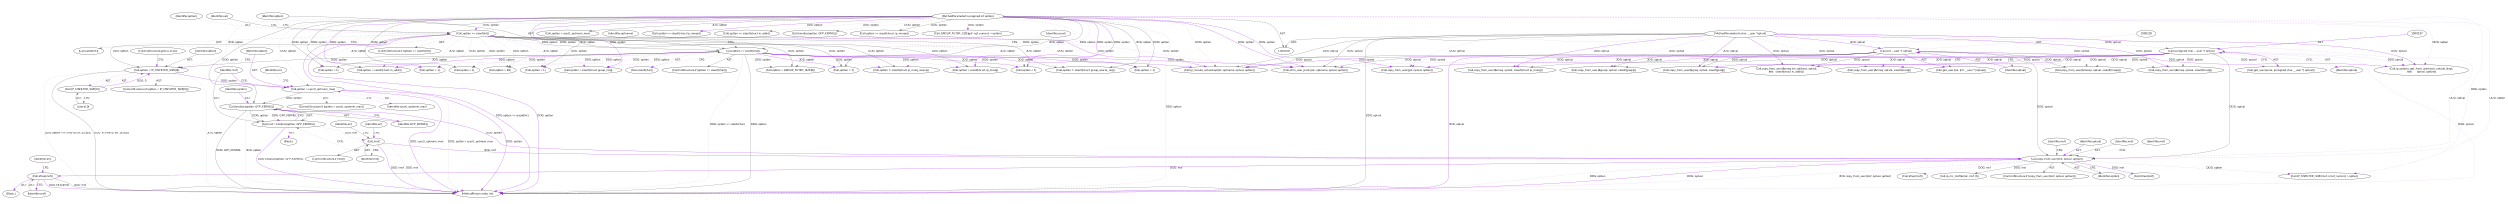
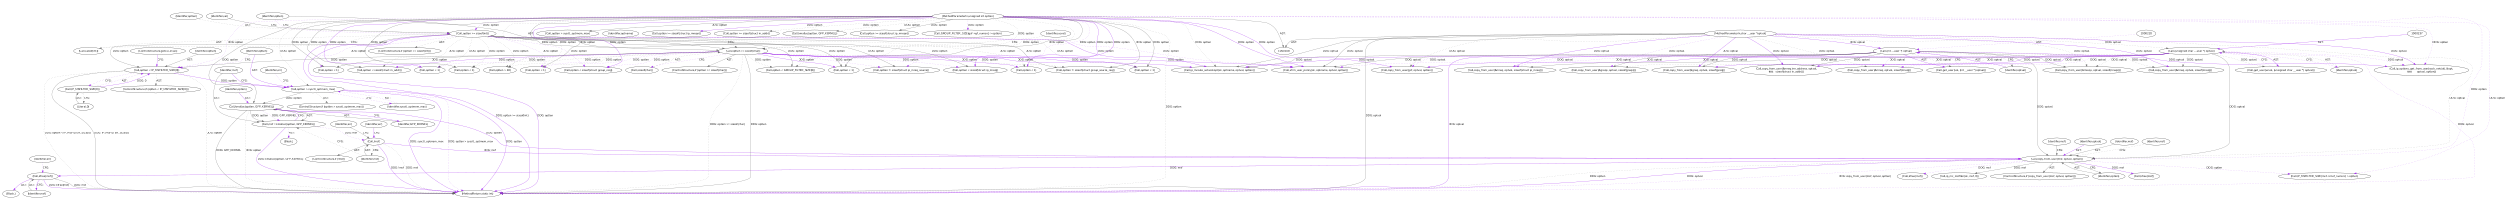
edge "(MethodParameterIn,unsigned int optlen)" -> "(Call,optlen >= sizeof(char))": added, label "DDG: optlen"
edge "(Call,optlen < IP_MSFILTER_SIZE(0))" -> "(Call,IP_MSFILTER_SIZE(0))": label "AST: " -> "CFG: "
